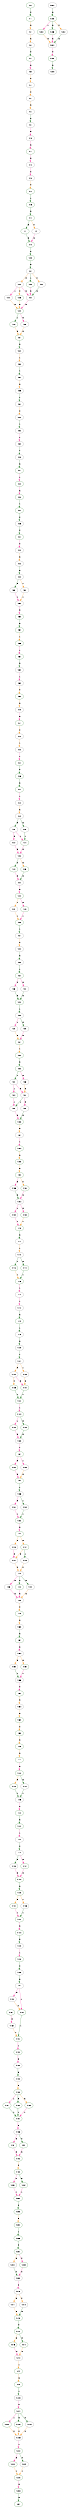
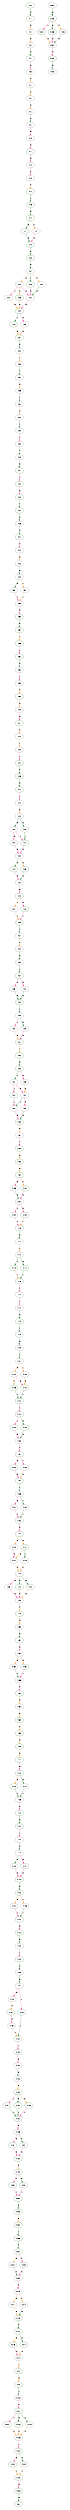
edge "S182" -> "S184": now "S182" -> "S183"
